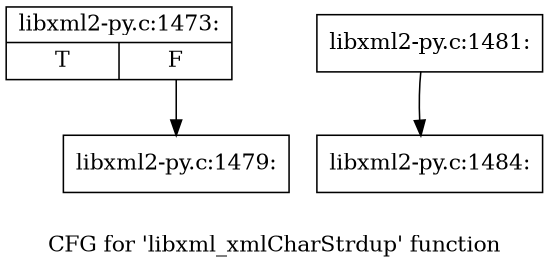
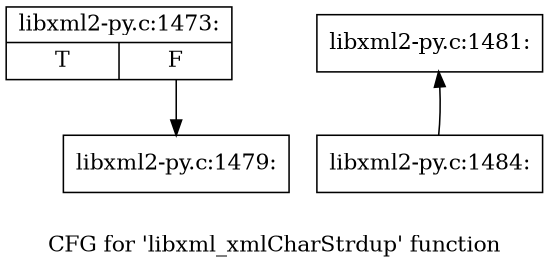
edge "libxml2-py.c:1481:" -> "libxml2-py.c:1484:": reversed
